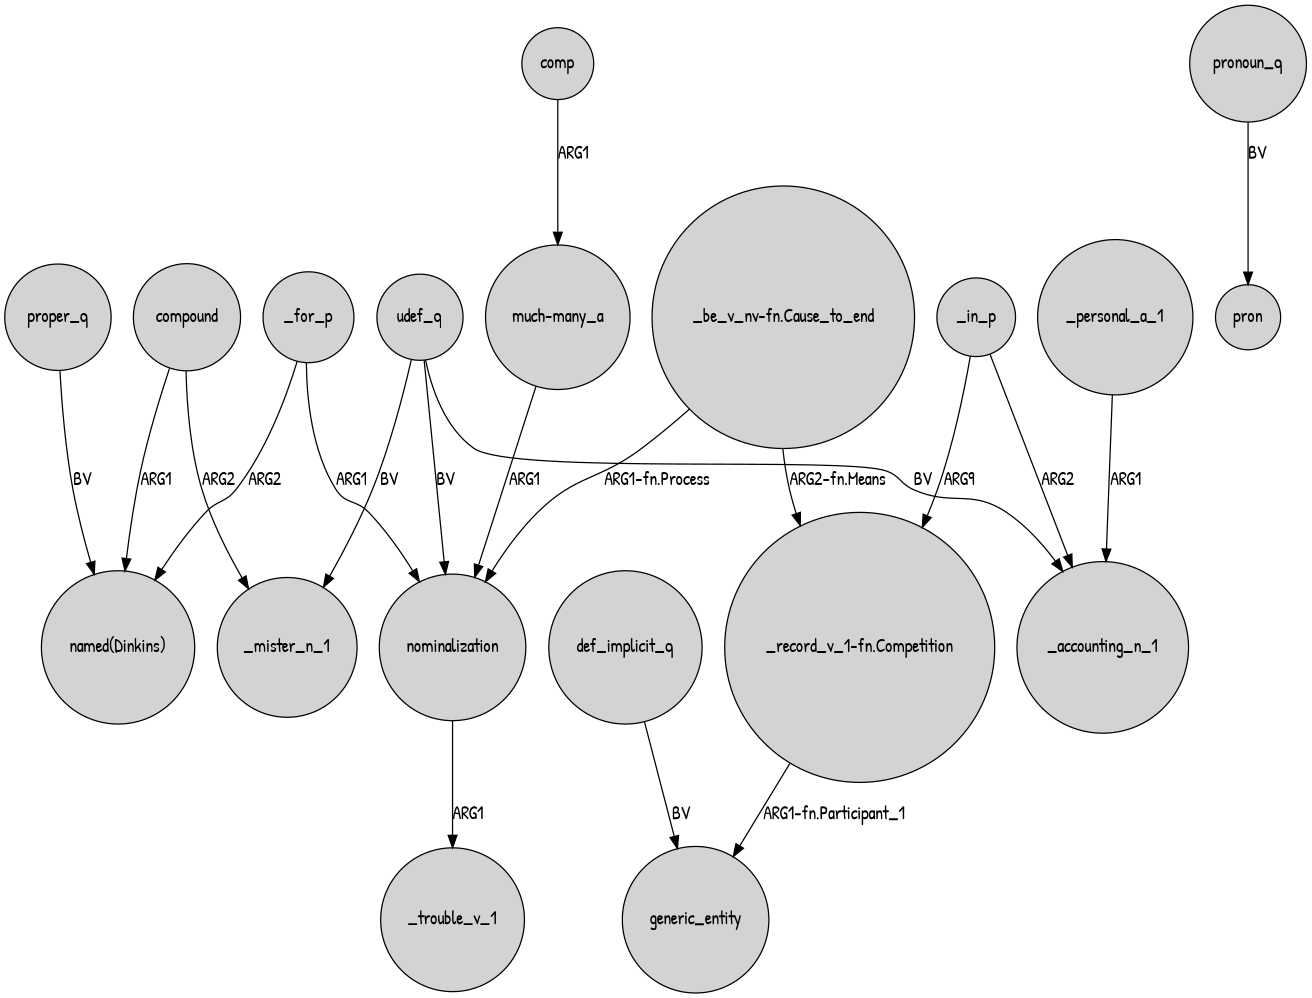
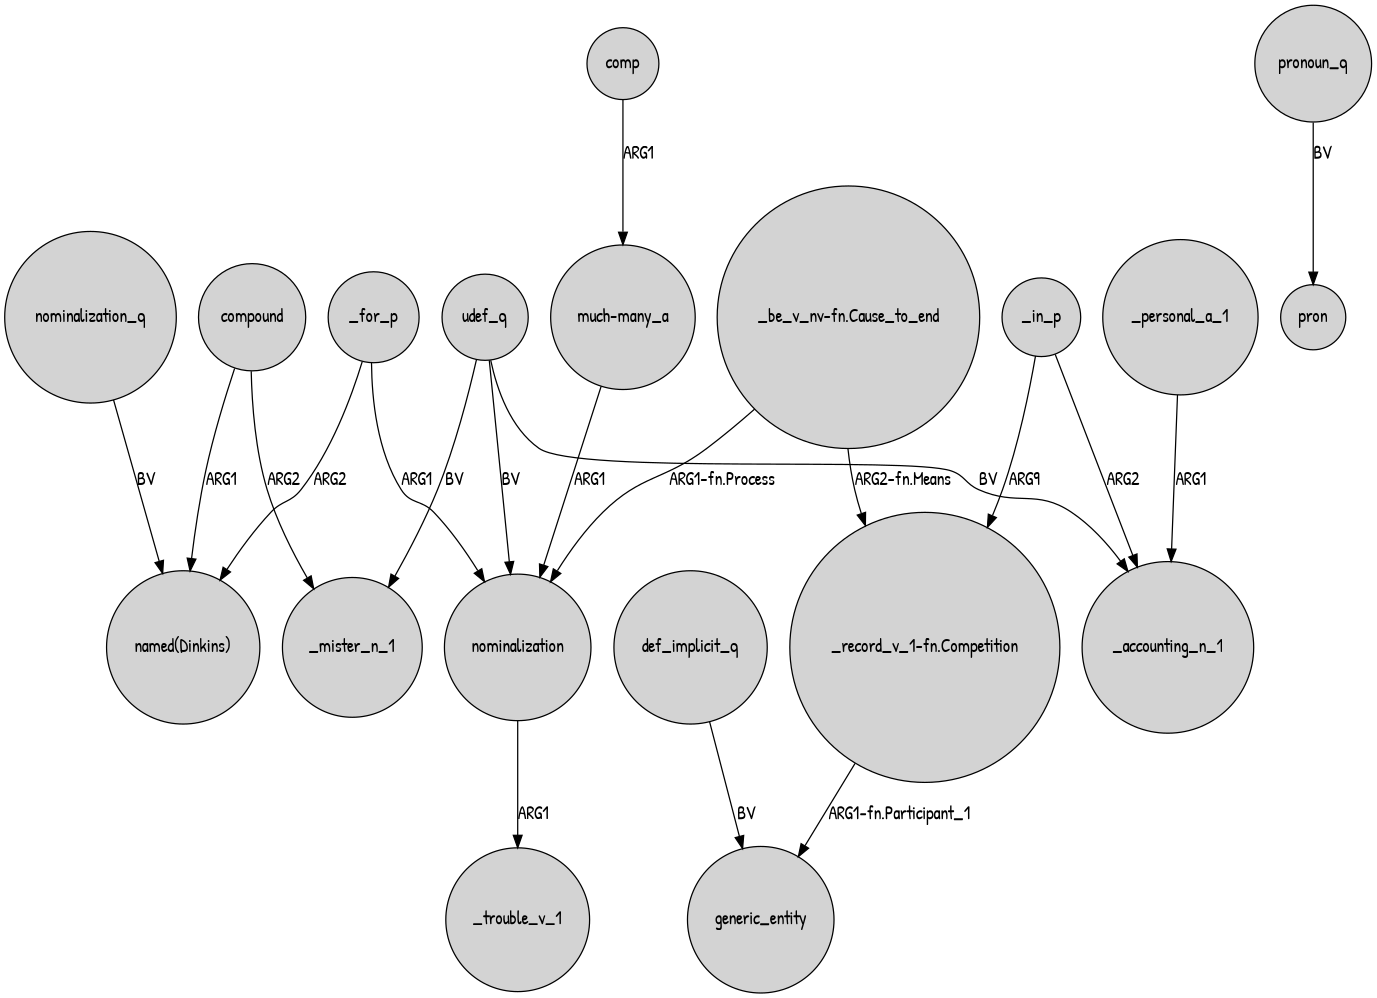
node "proper_q": label "proper_q" -> "nominalization_q"
